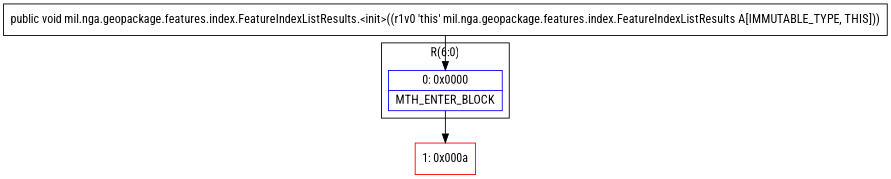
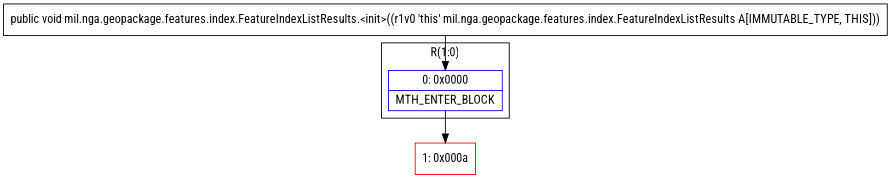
cluster "R(6:0)": label "R(6:0)" -> "R(1:0)"
